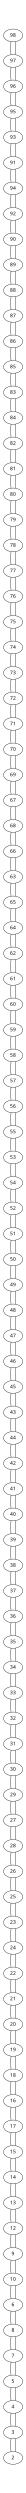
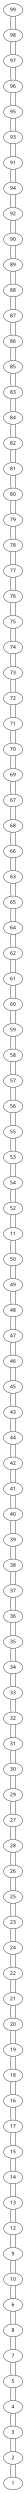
node "99": added
node "51": label "51" -> "11"
node "1": added
